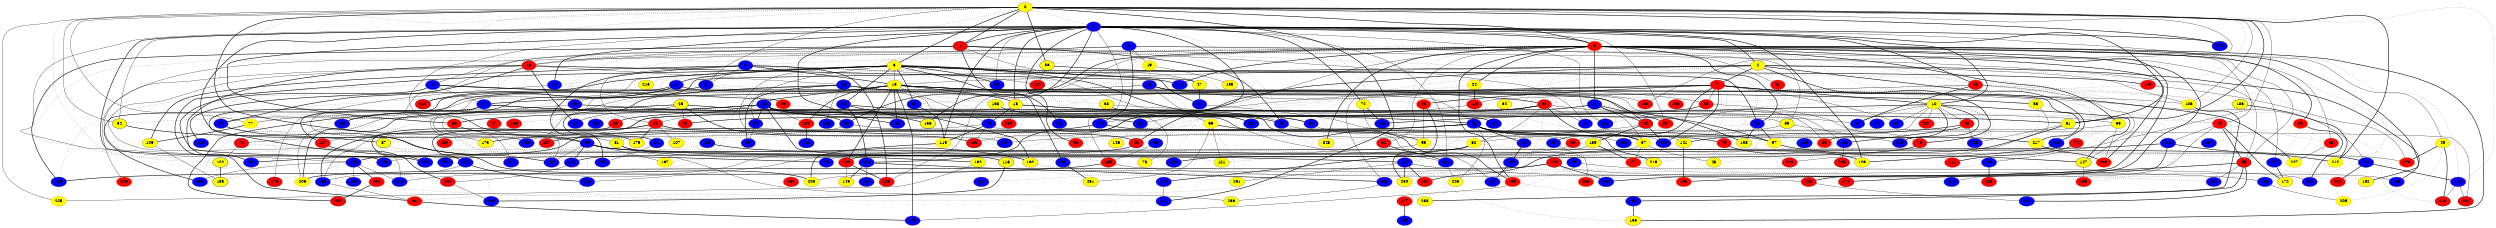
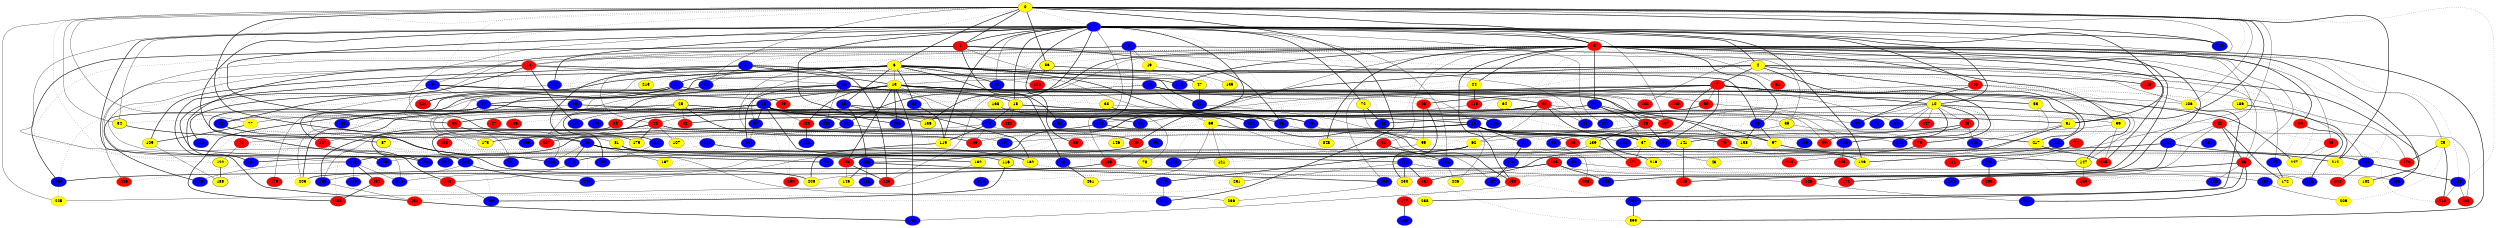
node "155": label "155" -> "855"
